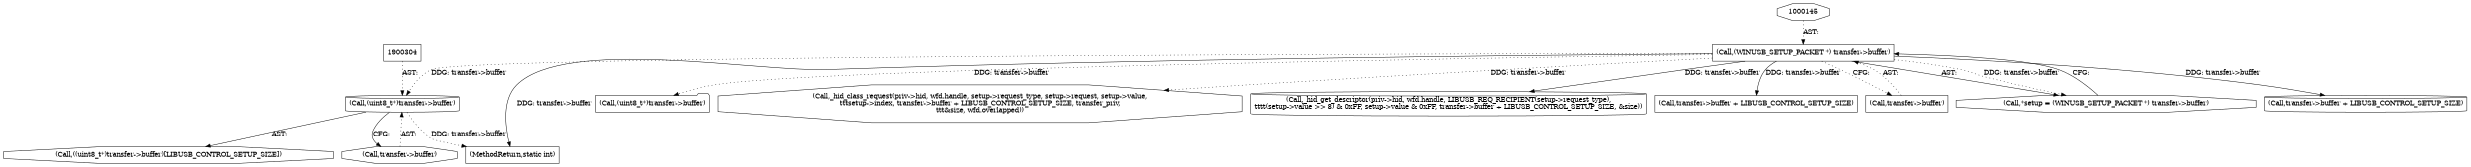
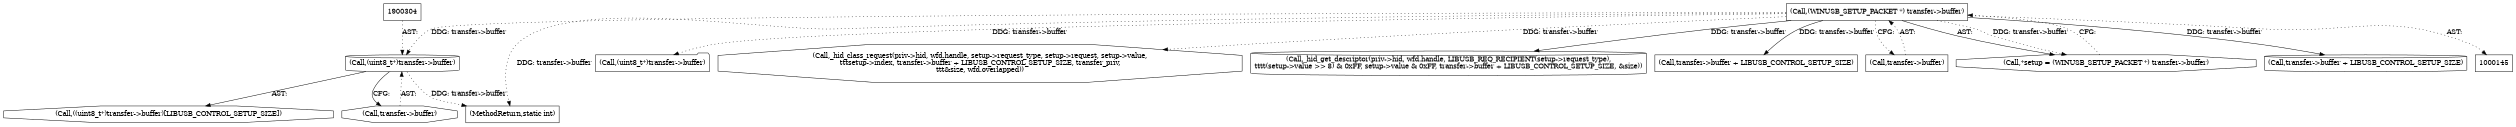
node "1000145": shape octagon -> box
edge "1000145" -> "(Call,(WINUSB_SETUP_PACKET *) transfer->buffer)": reversed
edge "(Call,*setup = (WINUSB_SETUP_PACKET *) transfer->buffer)" -> "(Call,(WINUSB_SETUP_PACKET *) transfer->buffer)": style solid -> dotted
edge "(Call,(WINUSB_SETUP_PACKET *) transfer->buffer)" -> "(MethodReturn,static int)": style solid -> dotted
